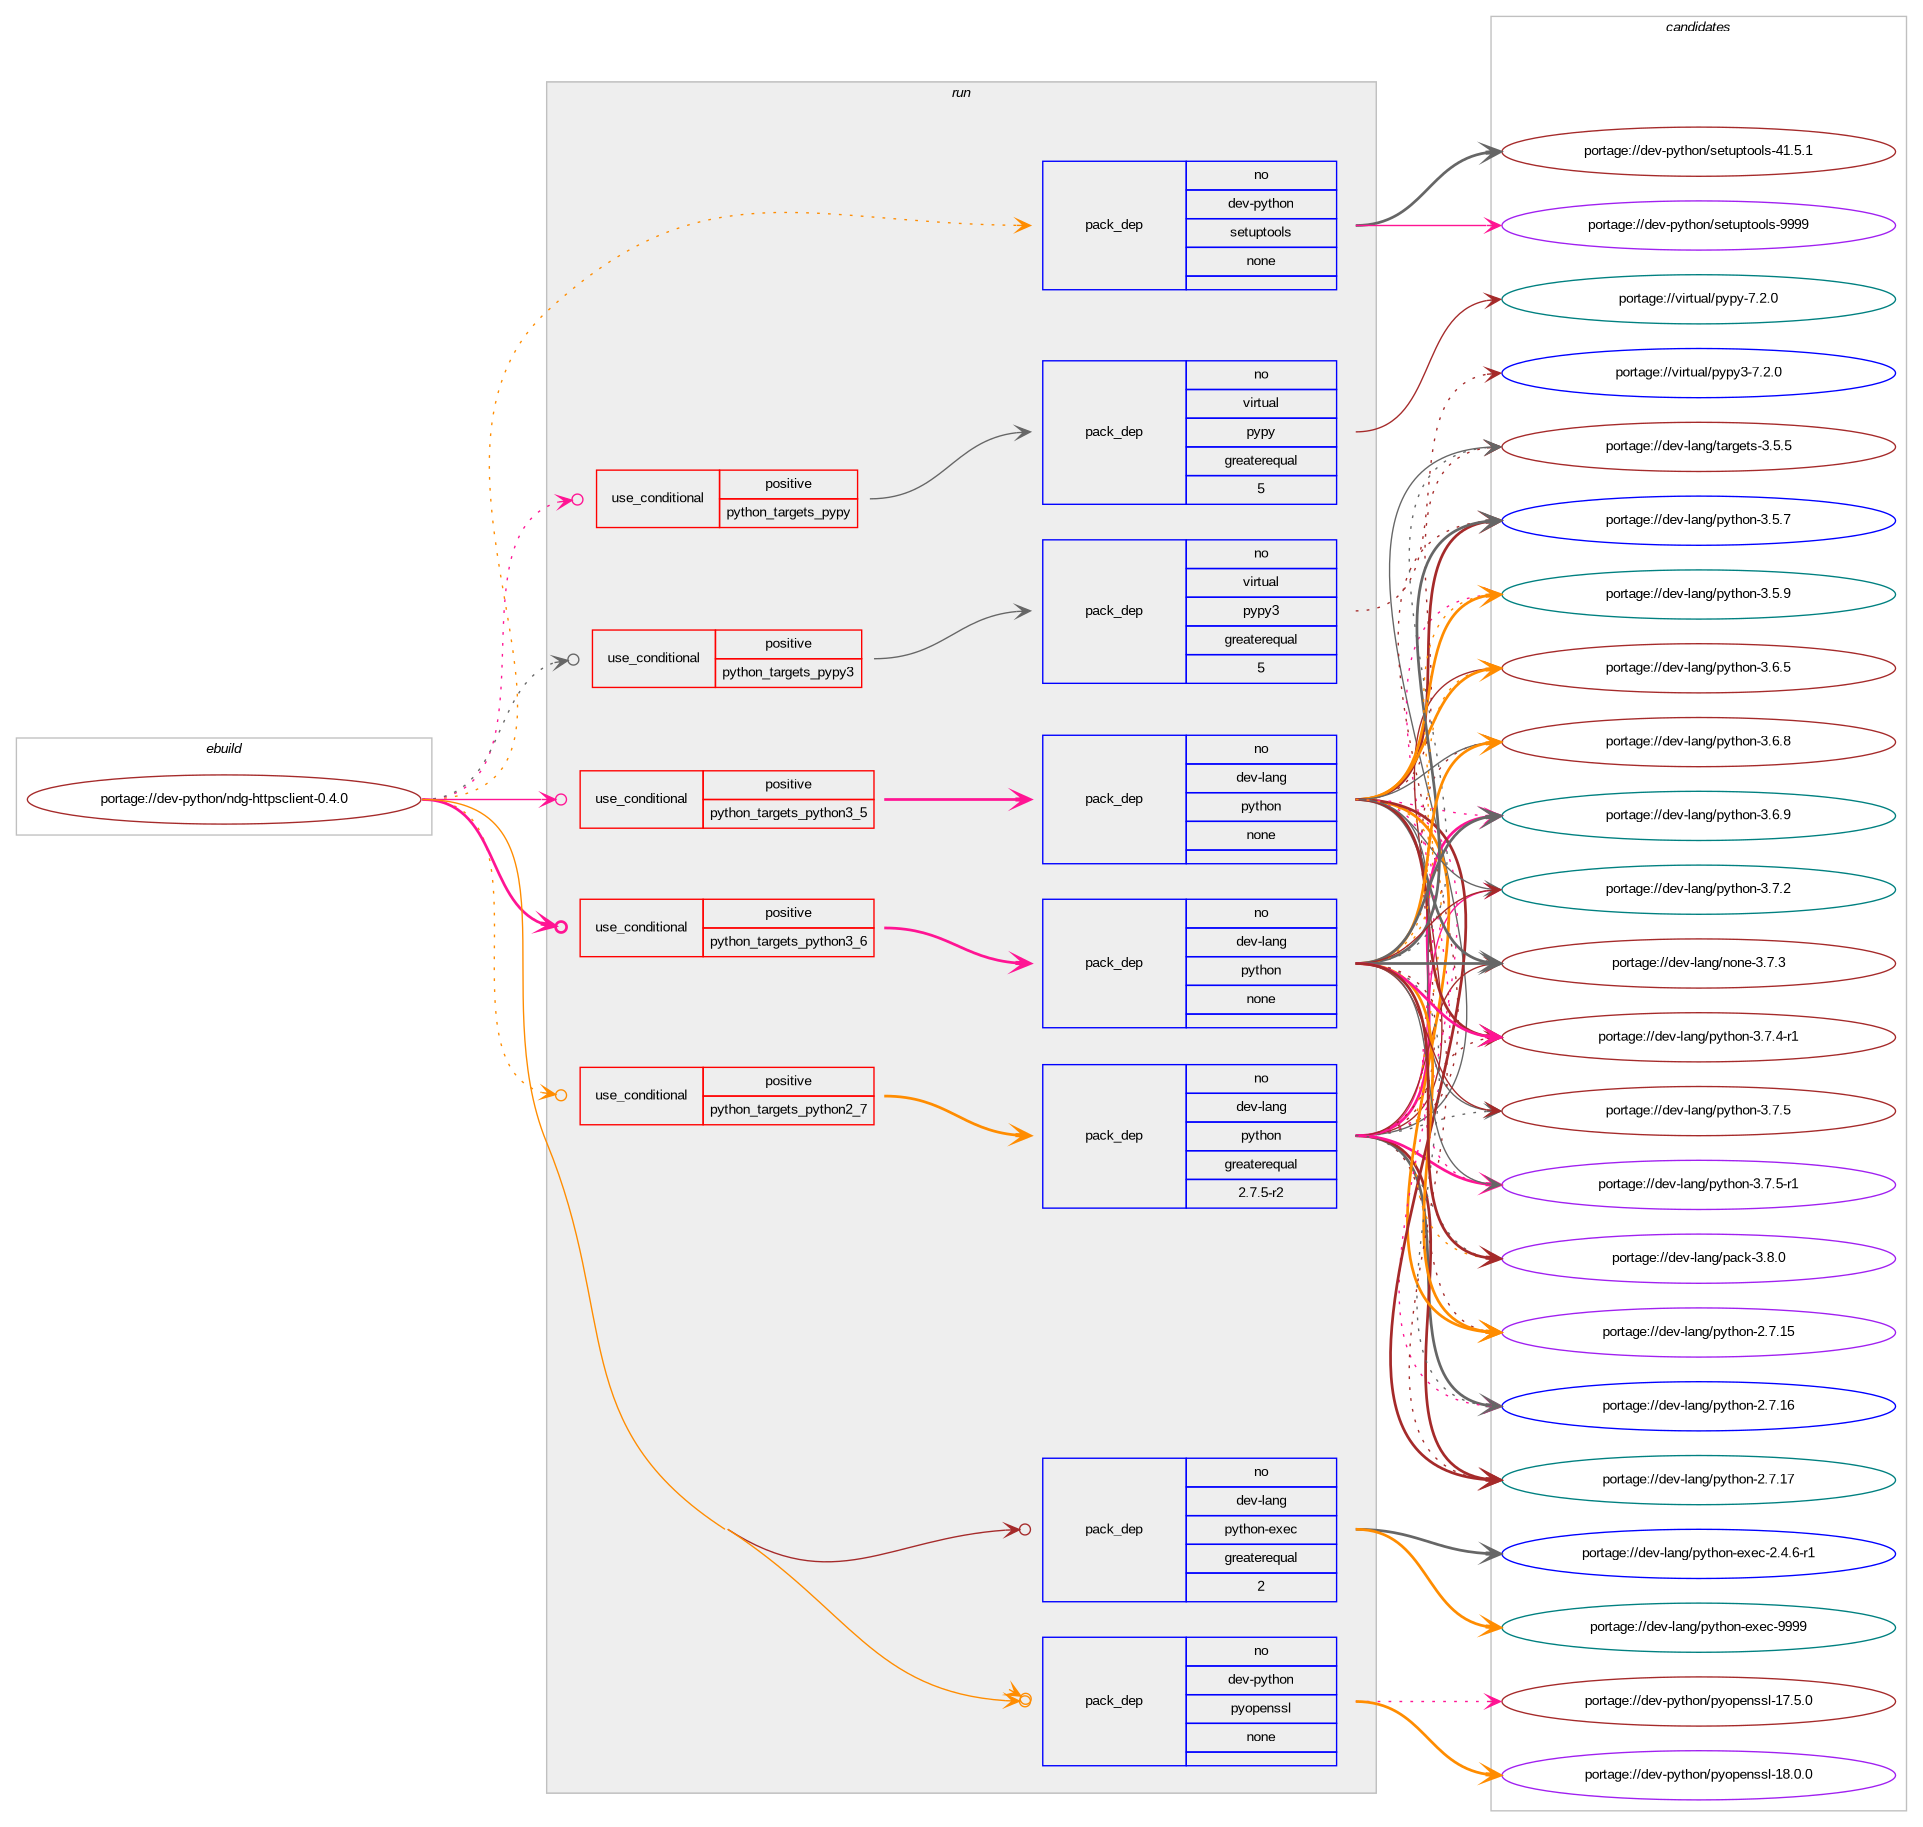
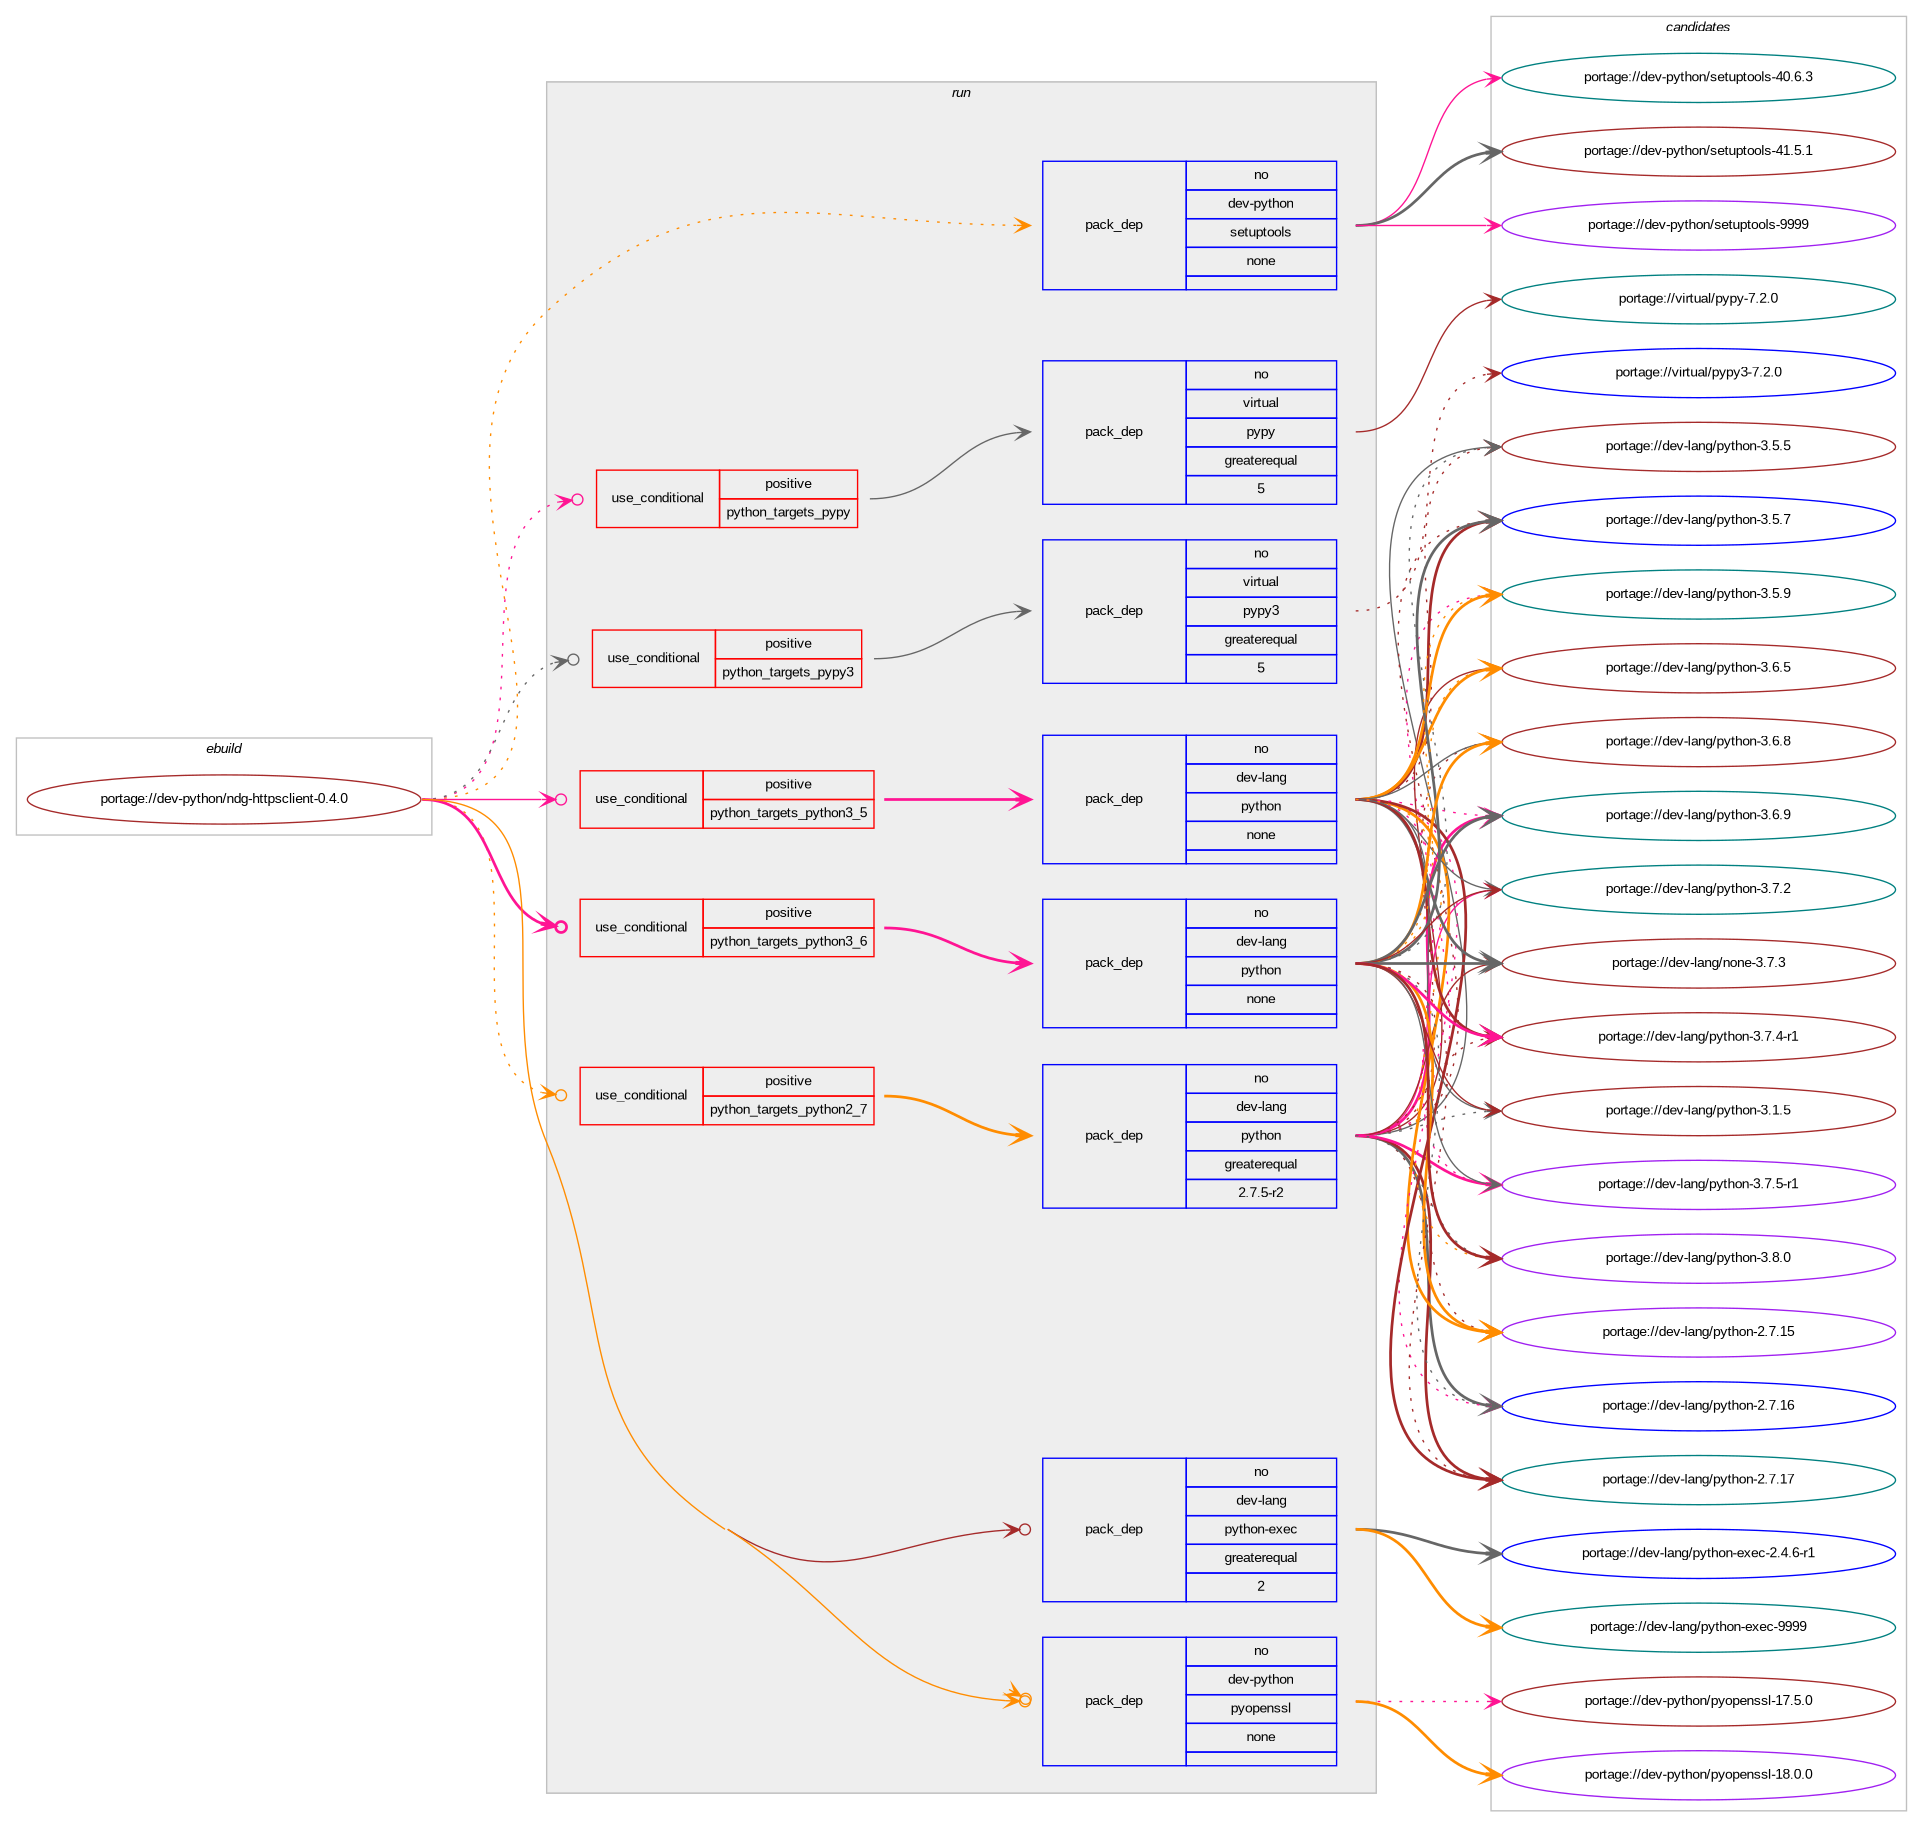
node "portage://dev-python/setuptools-40.6.3": added
node "portage://dev-lang/targets-3.5.5": label "portage://dev-lang/targets-3.5.5" -> "portage://dev-lang/python-3.5.5"
node "portage://dev-lang/python-3.7.5": label "portage://dev-lang/python-3.7.5" -> "portage://dev-lang/python-3.1.5"
node "portage://dev-lang/pack-3.8.0": label "portage://dev-lang/pack-3.8.0" -> "portage://dev-lang/python-3.8.0"
